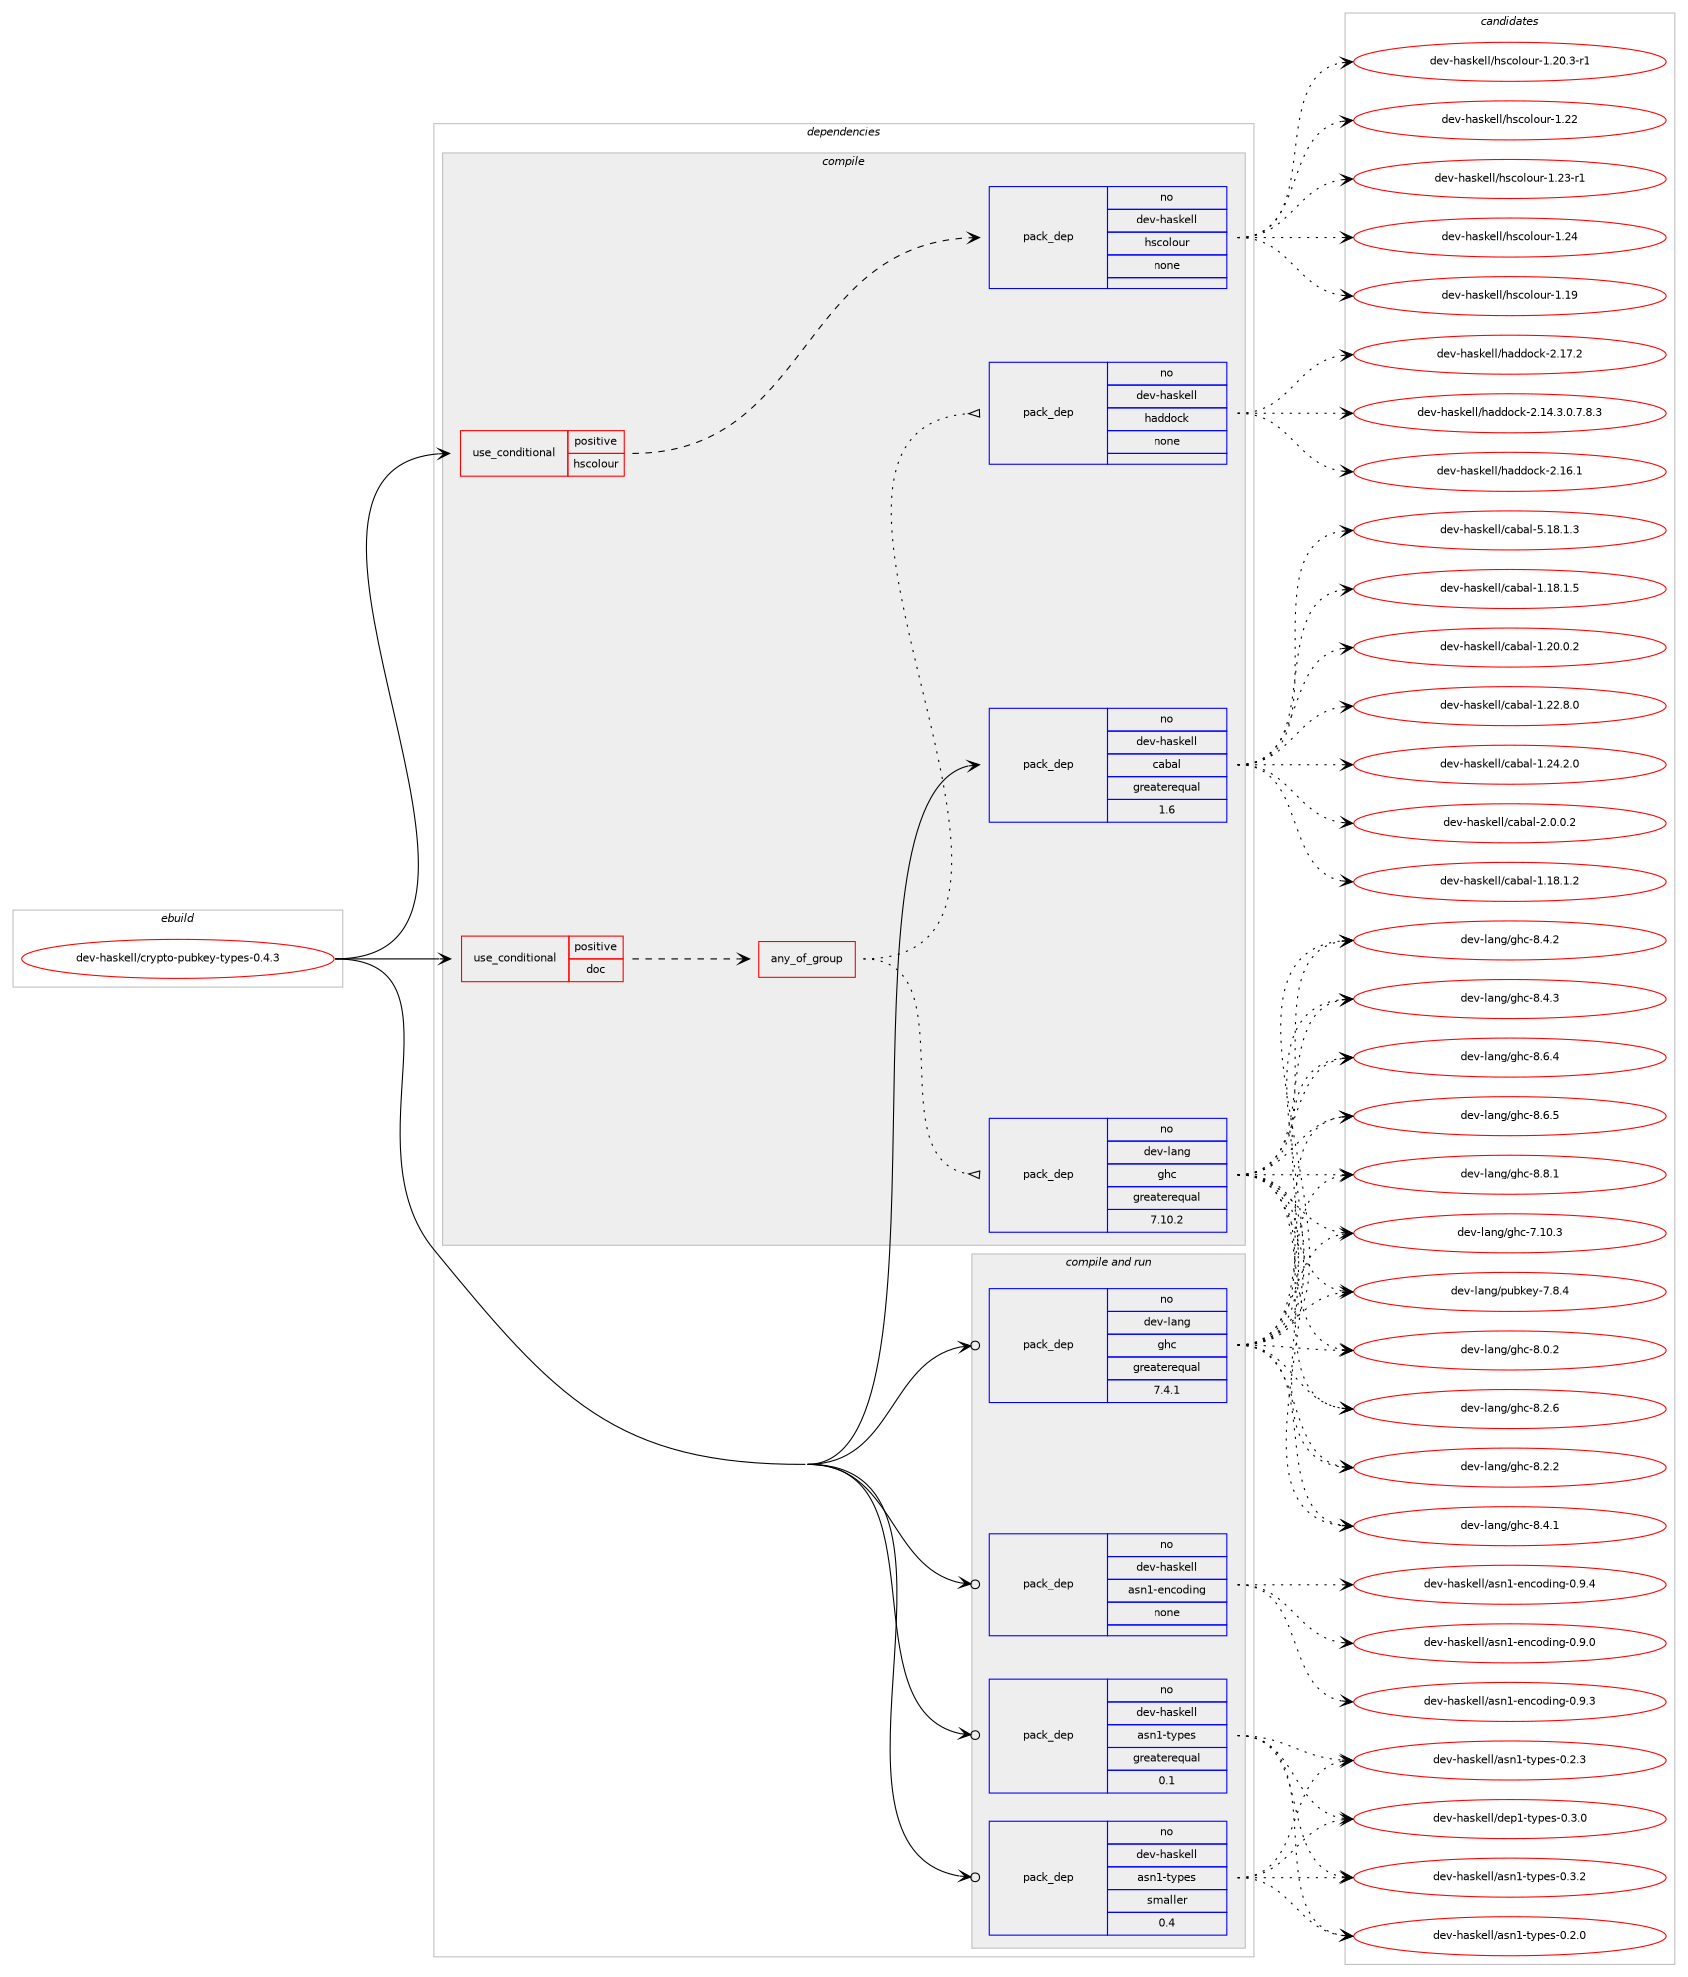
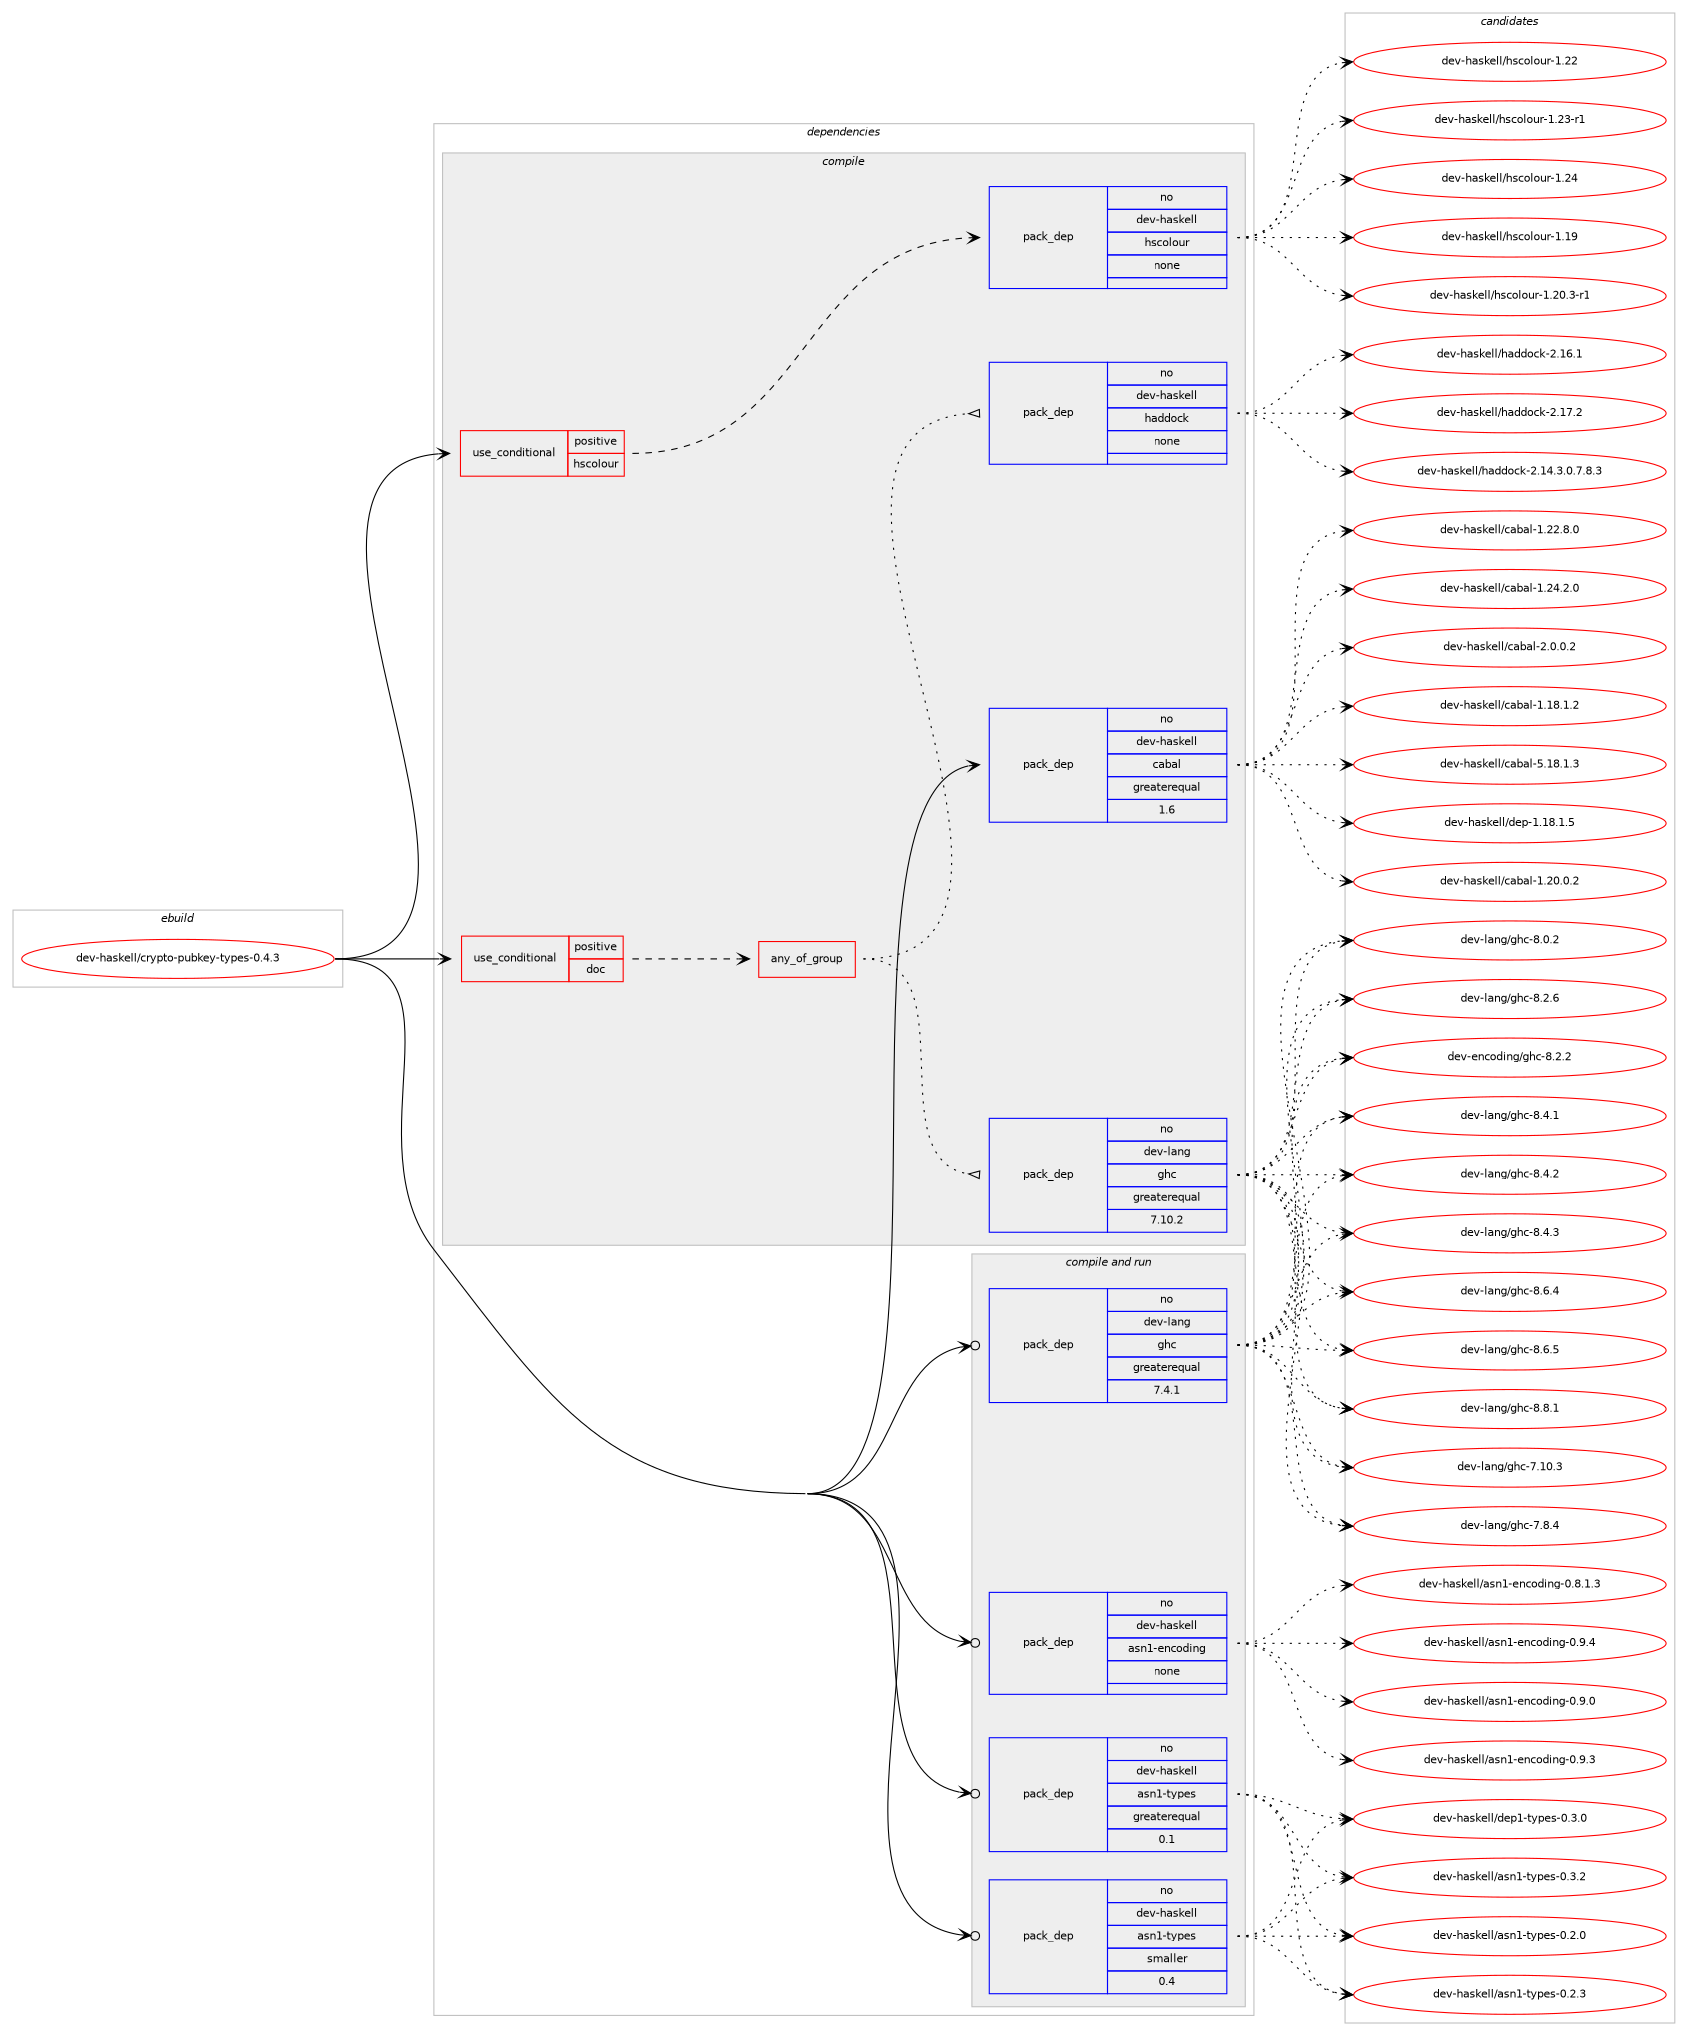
node "dev-haskell/cabal-1.18.1.5": label "dev-haskell/cabal-1.18.1.5" -> "dev-haskell/dep-1.18.1.5"
node "dev-lang/pubkey-7.8.4": label "dev-lang/pubkey-7.8.4" -> "dev-lang/ghc-7.8.4"
node "dev-lang/ghc-8.2.2": label "dev-lang/ghc-8.2.2" -> "dev-encoding/ghc-8.2.2"
node "dev-haskell/asn1-encoding-0.8.1.3": added
